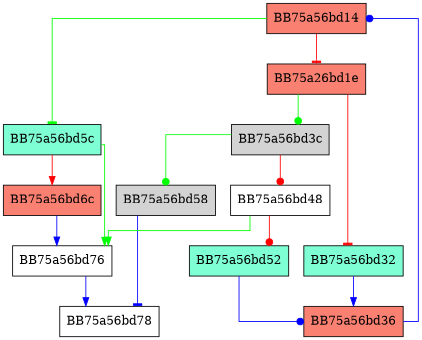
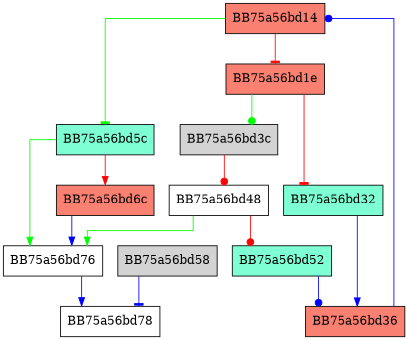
node "BB75a26bd1e": label "BB75a26bd1e" -> "BB75a56bd1e"
edge "BB75a56bd3c" -> "BB75a56bd58": removed
